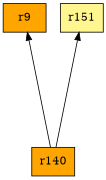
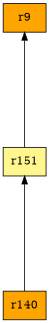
edge "r140" -> "r9": now "r151" -> "r9"
